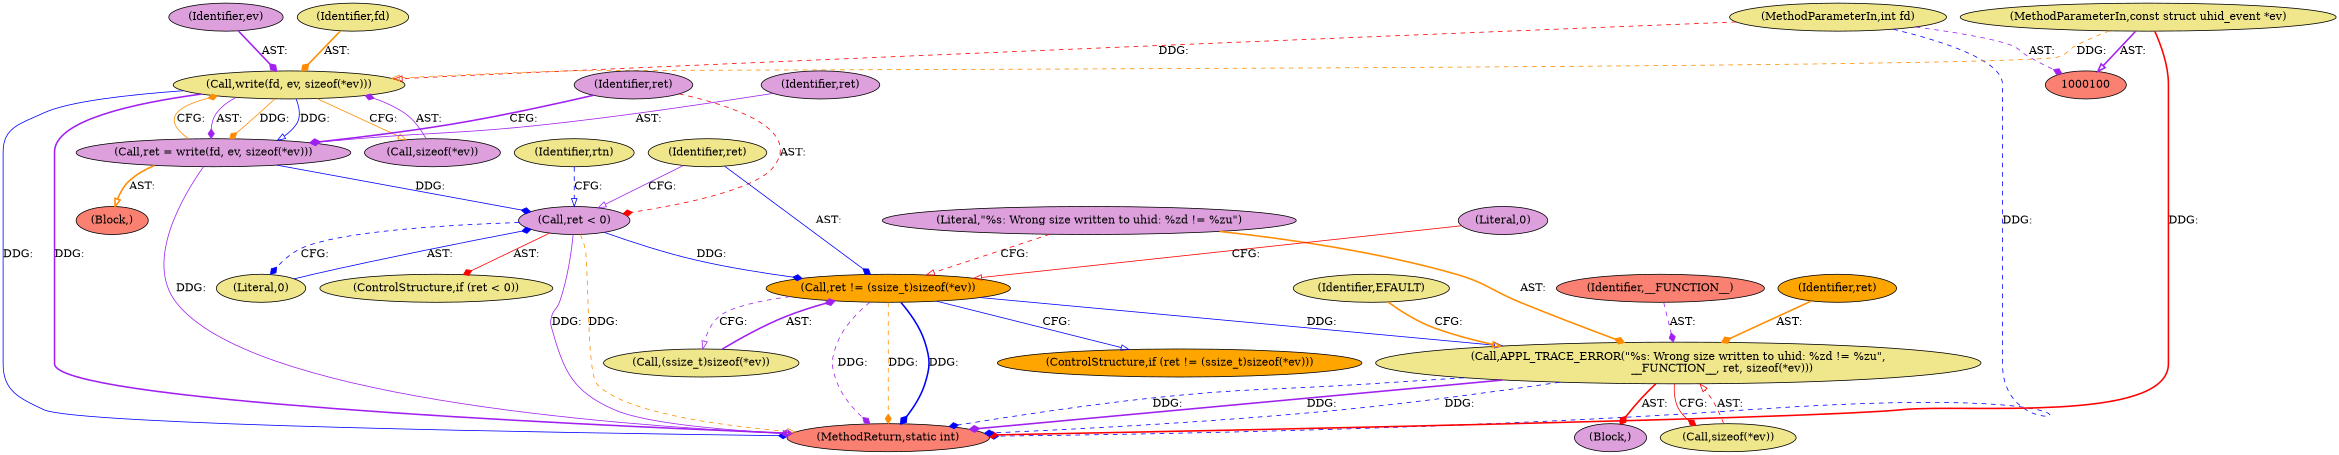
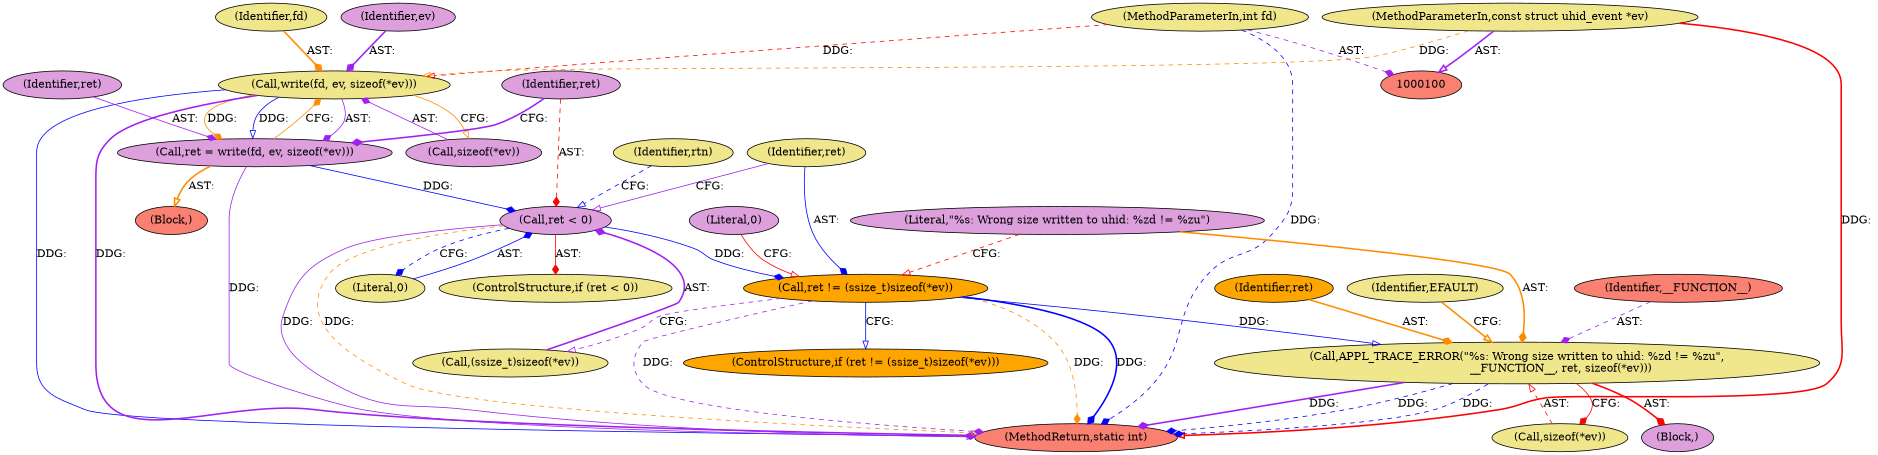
edge "(Call,(ssize_t)sizeof(*ev))" -> "(Call,ret != (ssize_t)sizeof(*ev))": now "(Call,(ssize_t)sizeof(*ev))" -> "(Call,ret < 0)"
edge "(MethodParameterIn,const struct uhid_event *ev)" -> "(MethodReturn,static int)": arrowhead diamond -> onormal
